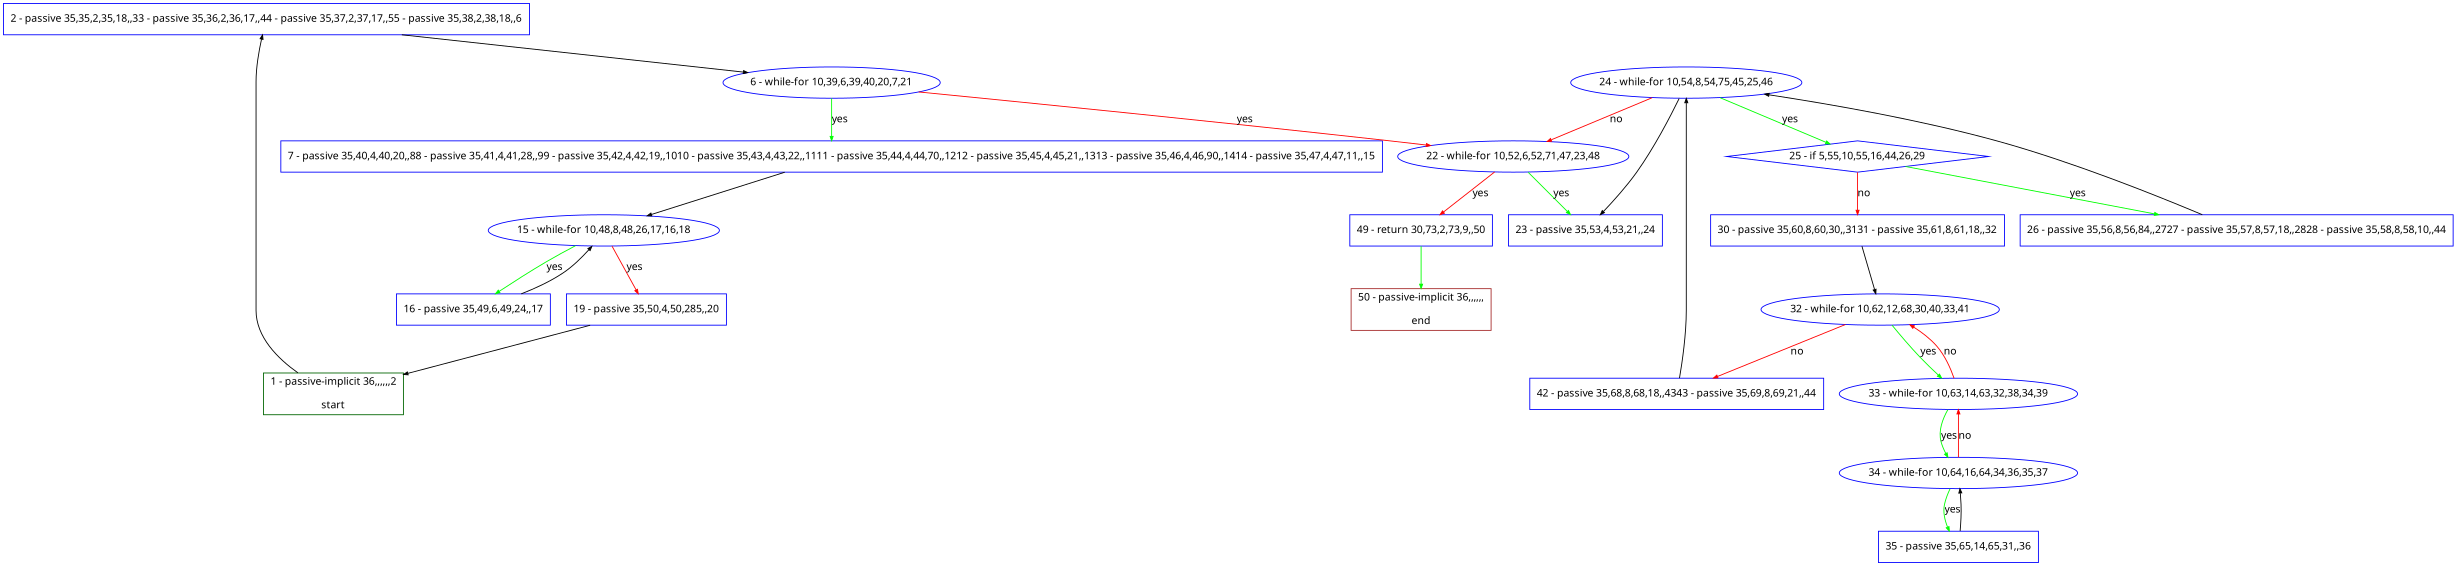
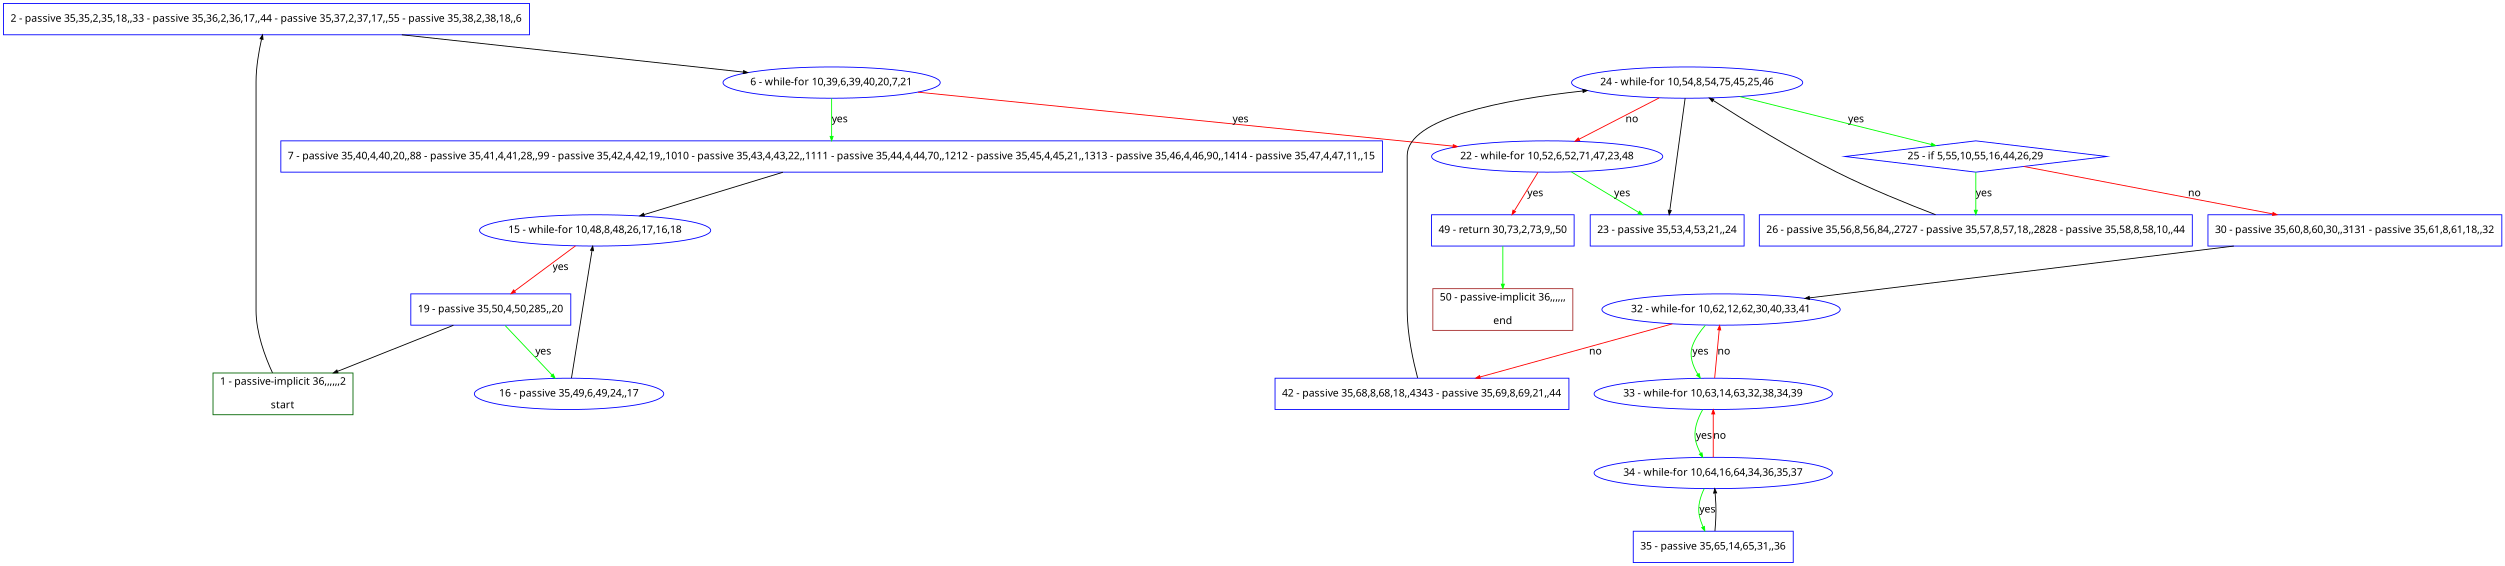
edge "15 - while-for 10,48,8,48,26,17,16,18" -> "16 - passive 35,49,6,49,24,,17": now "19 - passive 35,50,4,50,285,,20" -> "16 - passive 35,49,6,49,24,,17"
node "16 - passive 35,49,6,49,24,,17": shape box -> ellipse
node "32 - while-for 10,62,12,68,30,40,33,41": label "32 - while-for 10,62,12,68,30,40,33,41" -> "32 - while-for 10,62,12,62,30,40,33,41"
